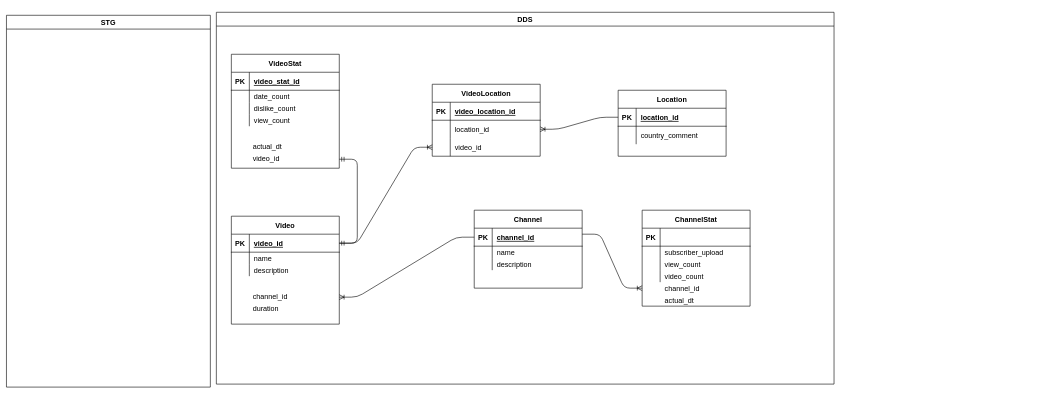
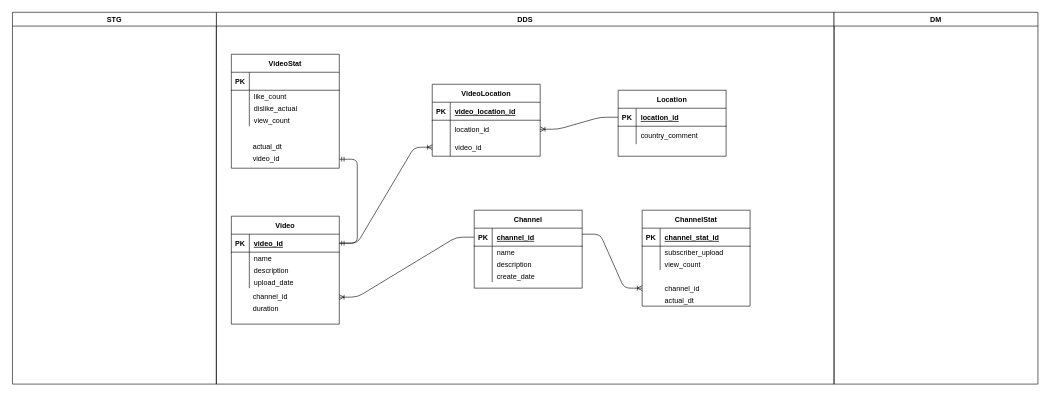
node "video_stat_id": removed
node "date_count": label "date_count" -> "like_count"
node "dislike_count": label "dislike_count" -> "dislike_actual"
node "DM": added
node "STG": moved (108, 201) -> (114, 198)
node "channel_stat_id": added
node "create_date": added
node "video_count": removed
node "upload_date": added
